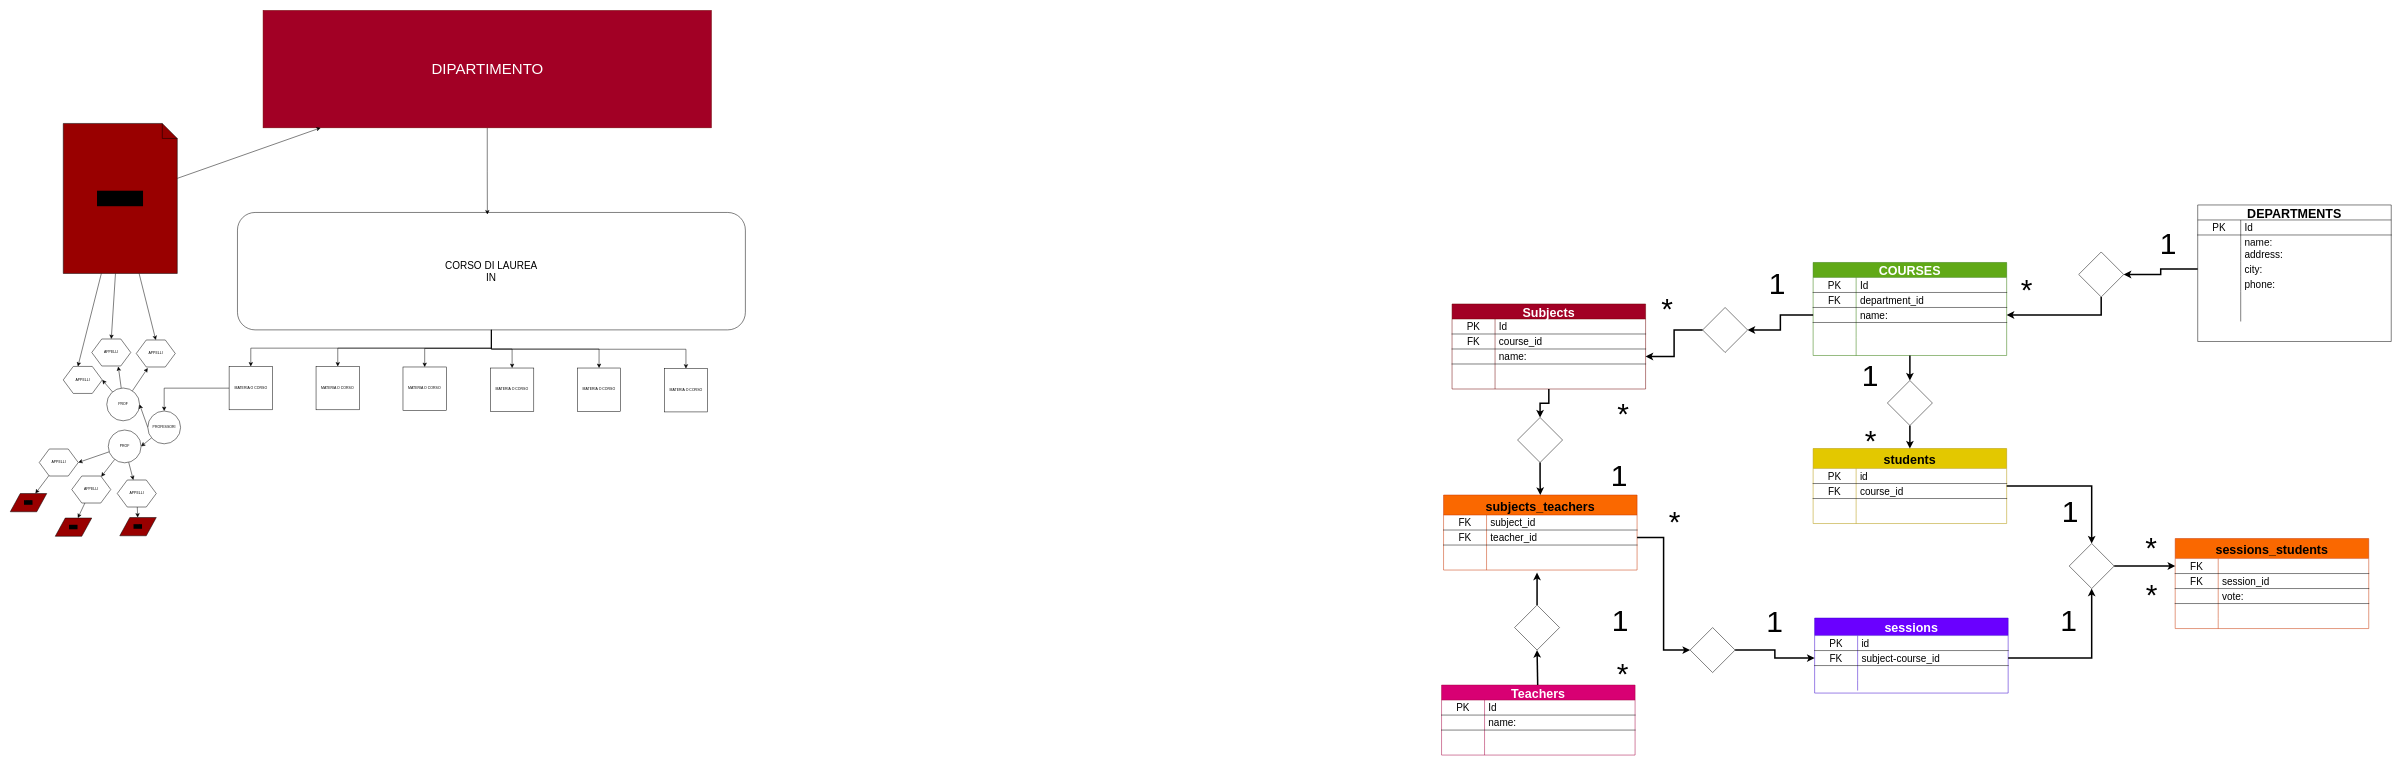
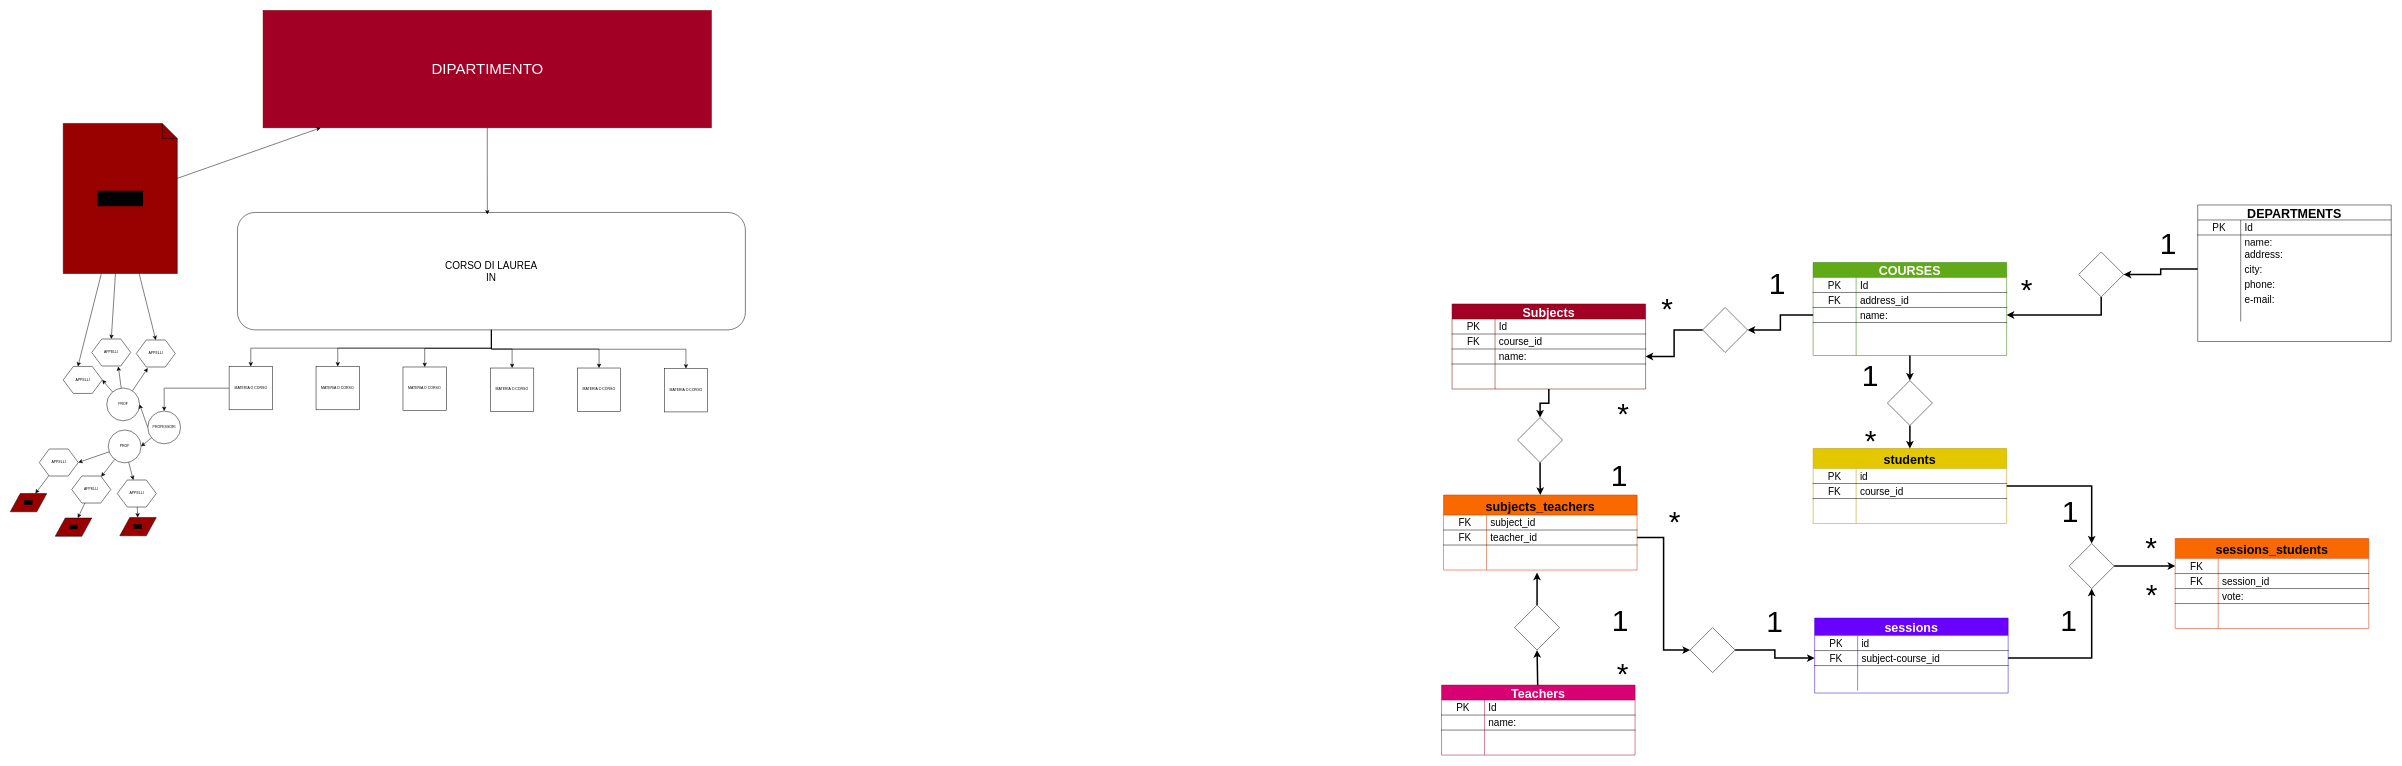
node "e-mail:": added
node "department_id": label "department_id" -> "address_id"
